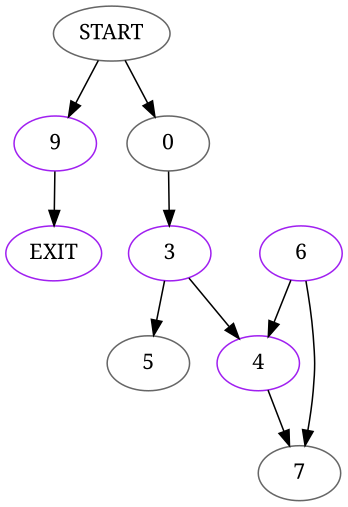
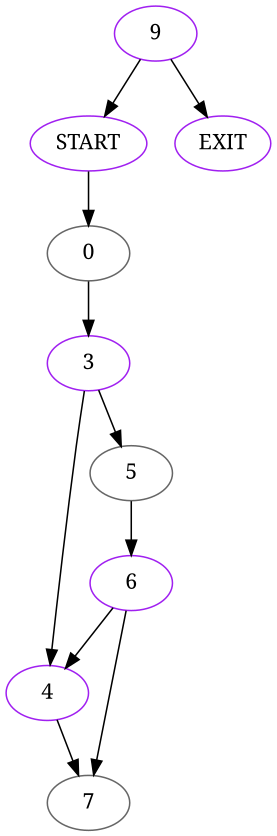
node "START": color gray40 -> purple
edge "START" -> "9": reversed
edge "5" -> "6": added
